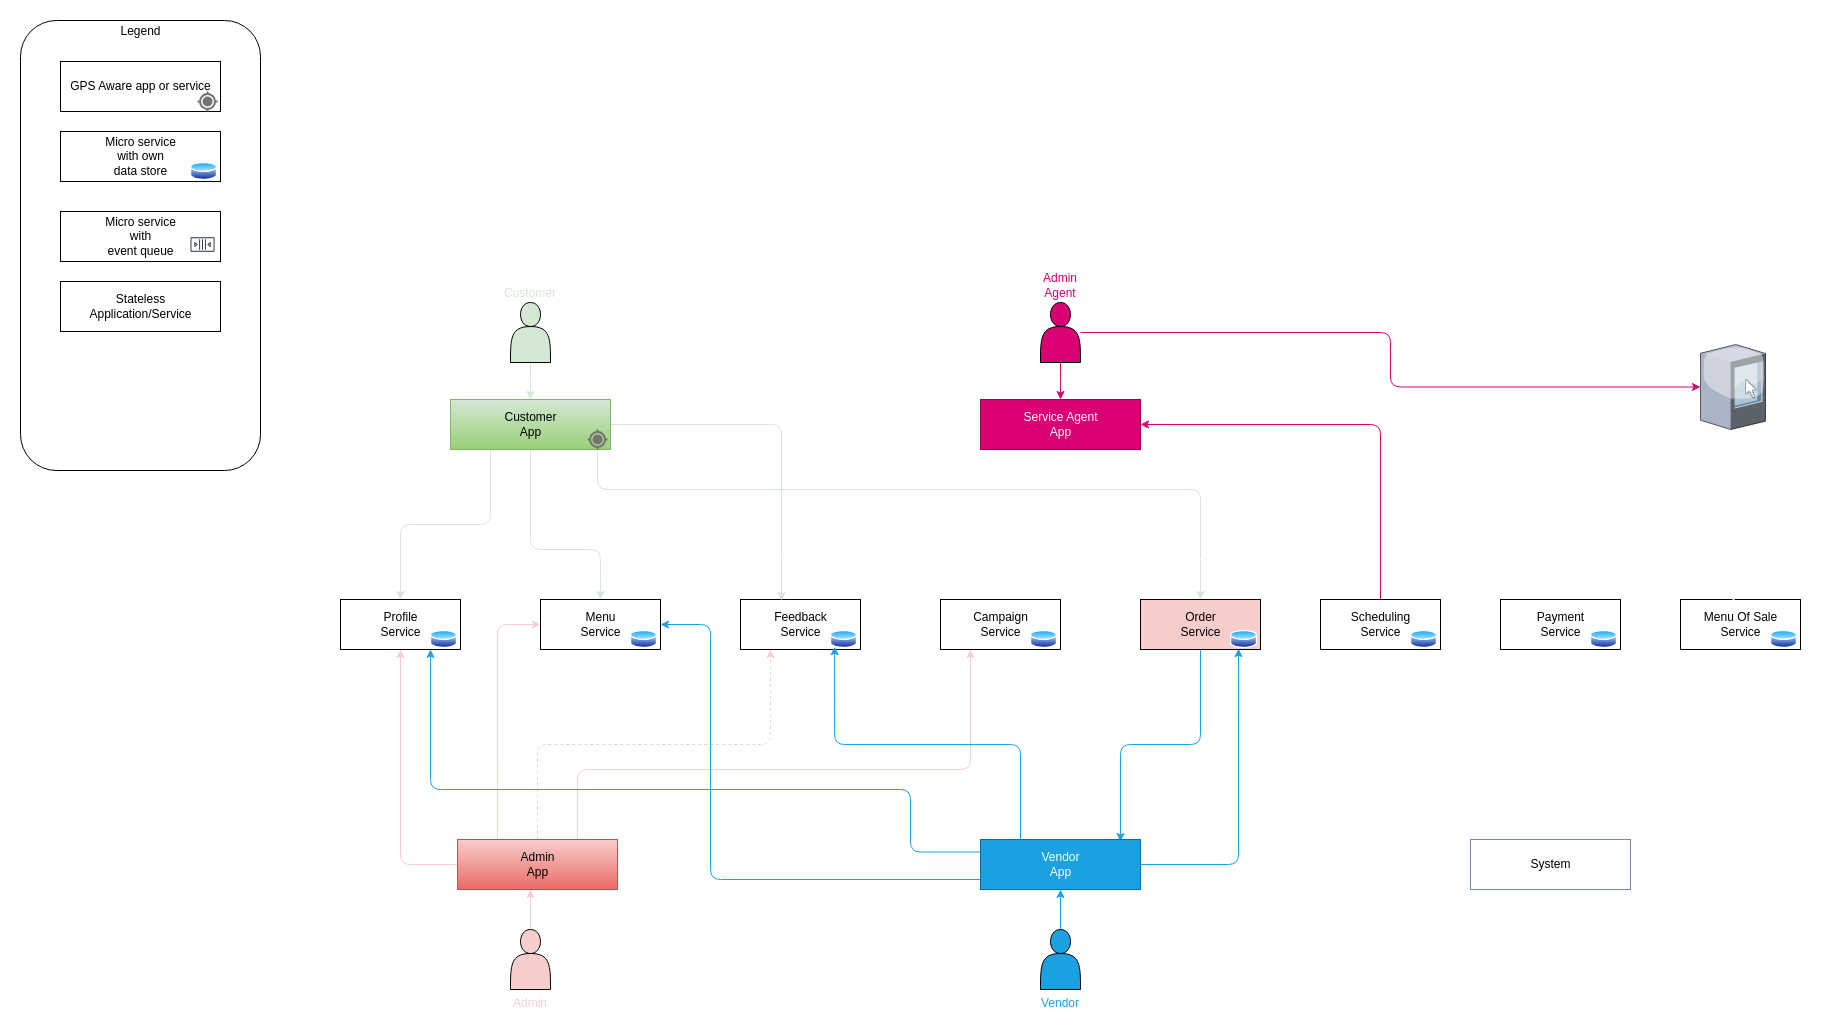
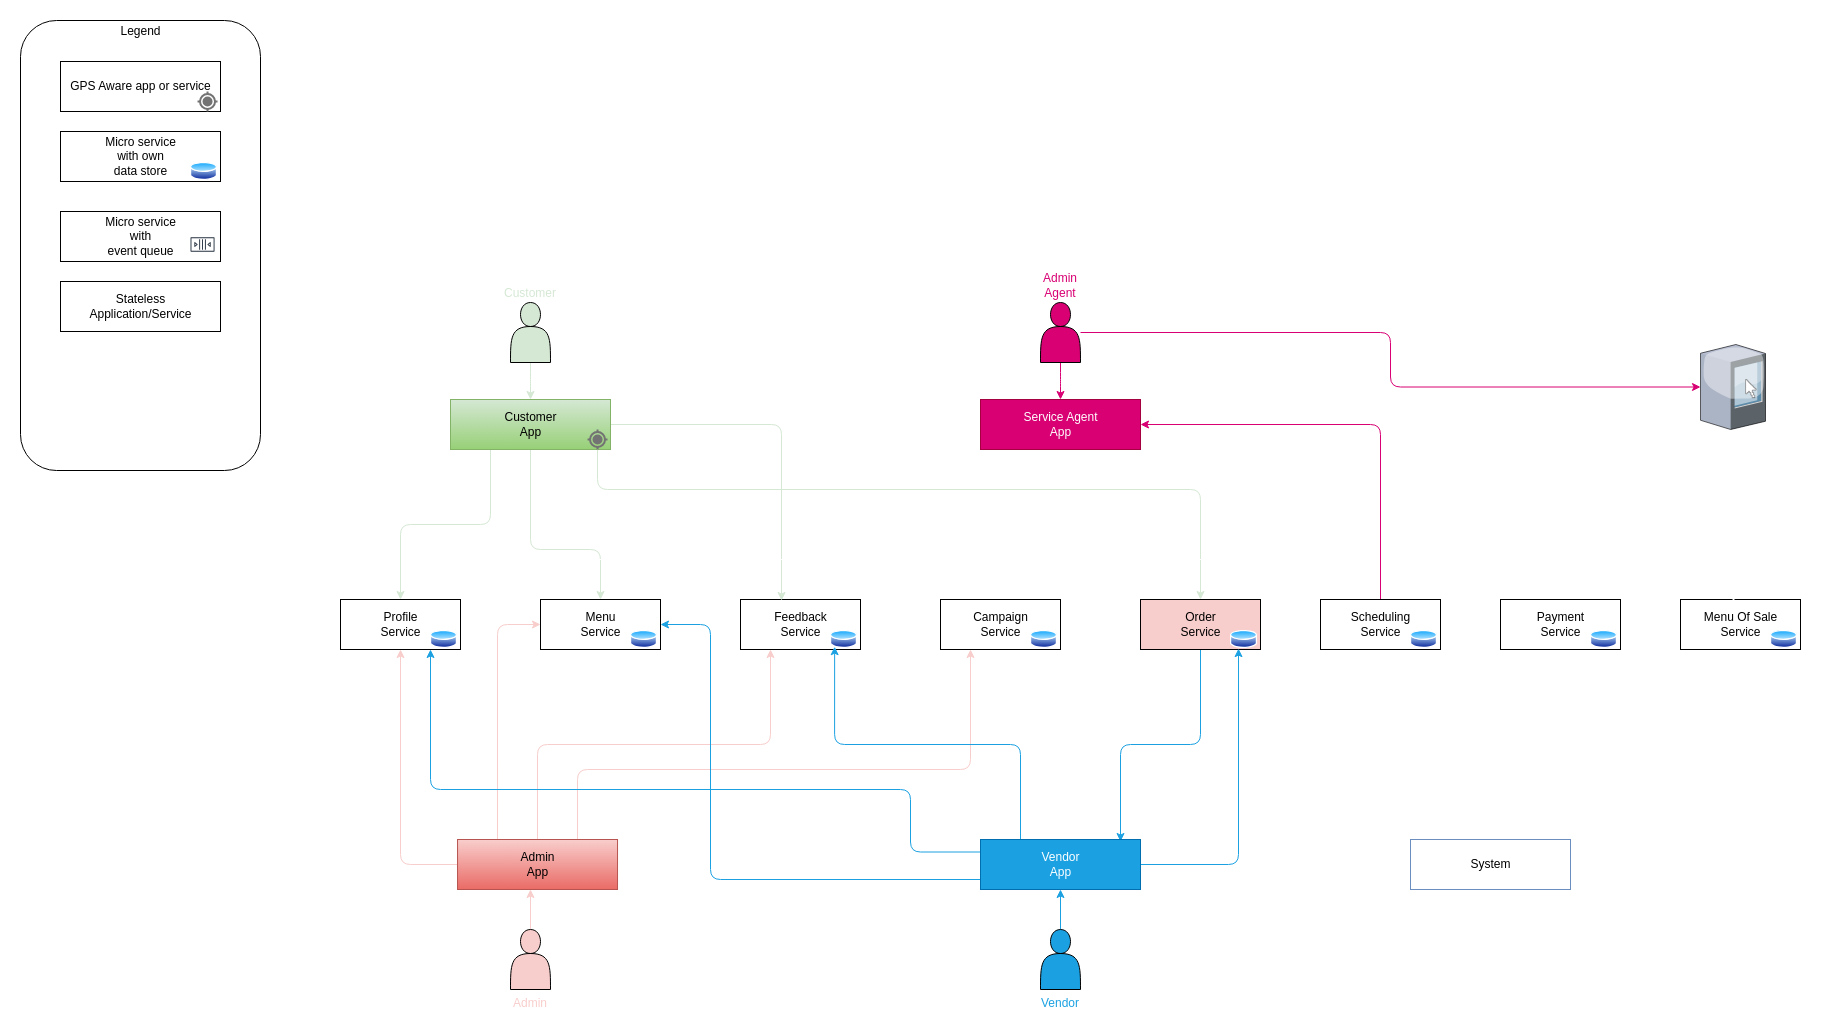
edge "Admin App" -> "Feedback Service": style dashed -> solid
node "System": moved (1551, 865) -> (1491, 865)
